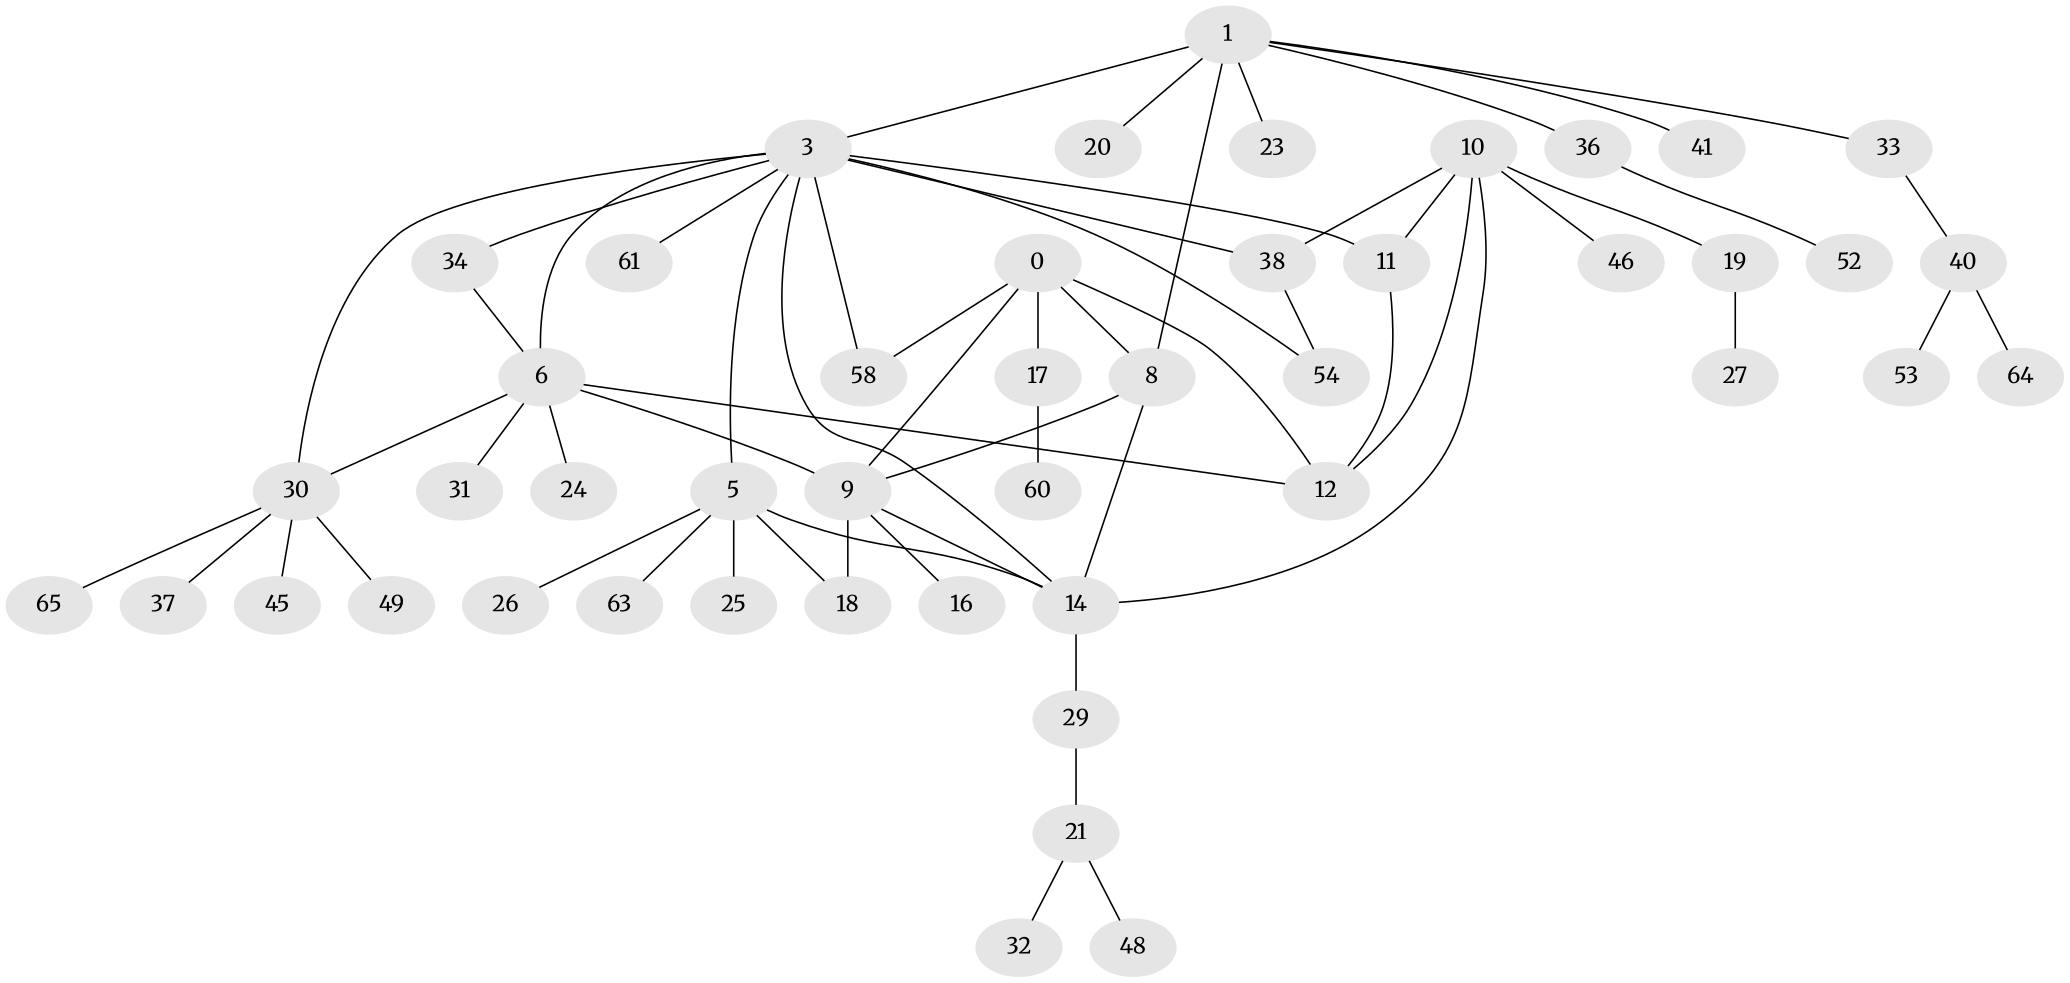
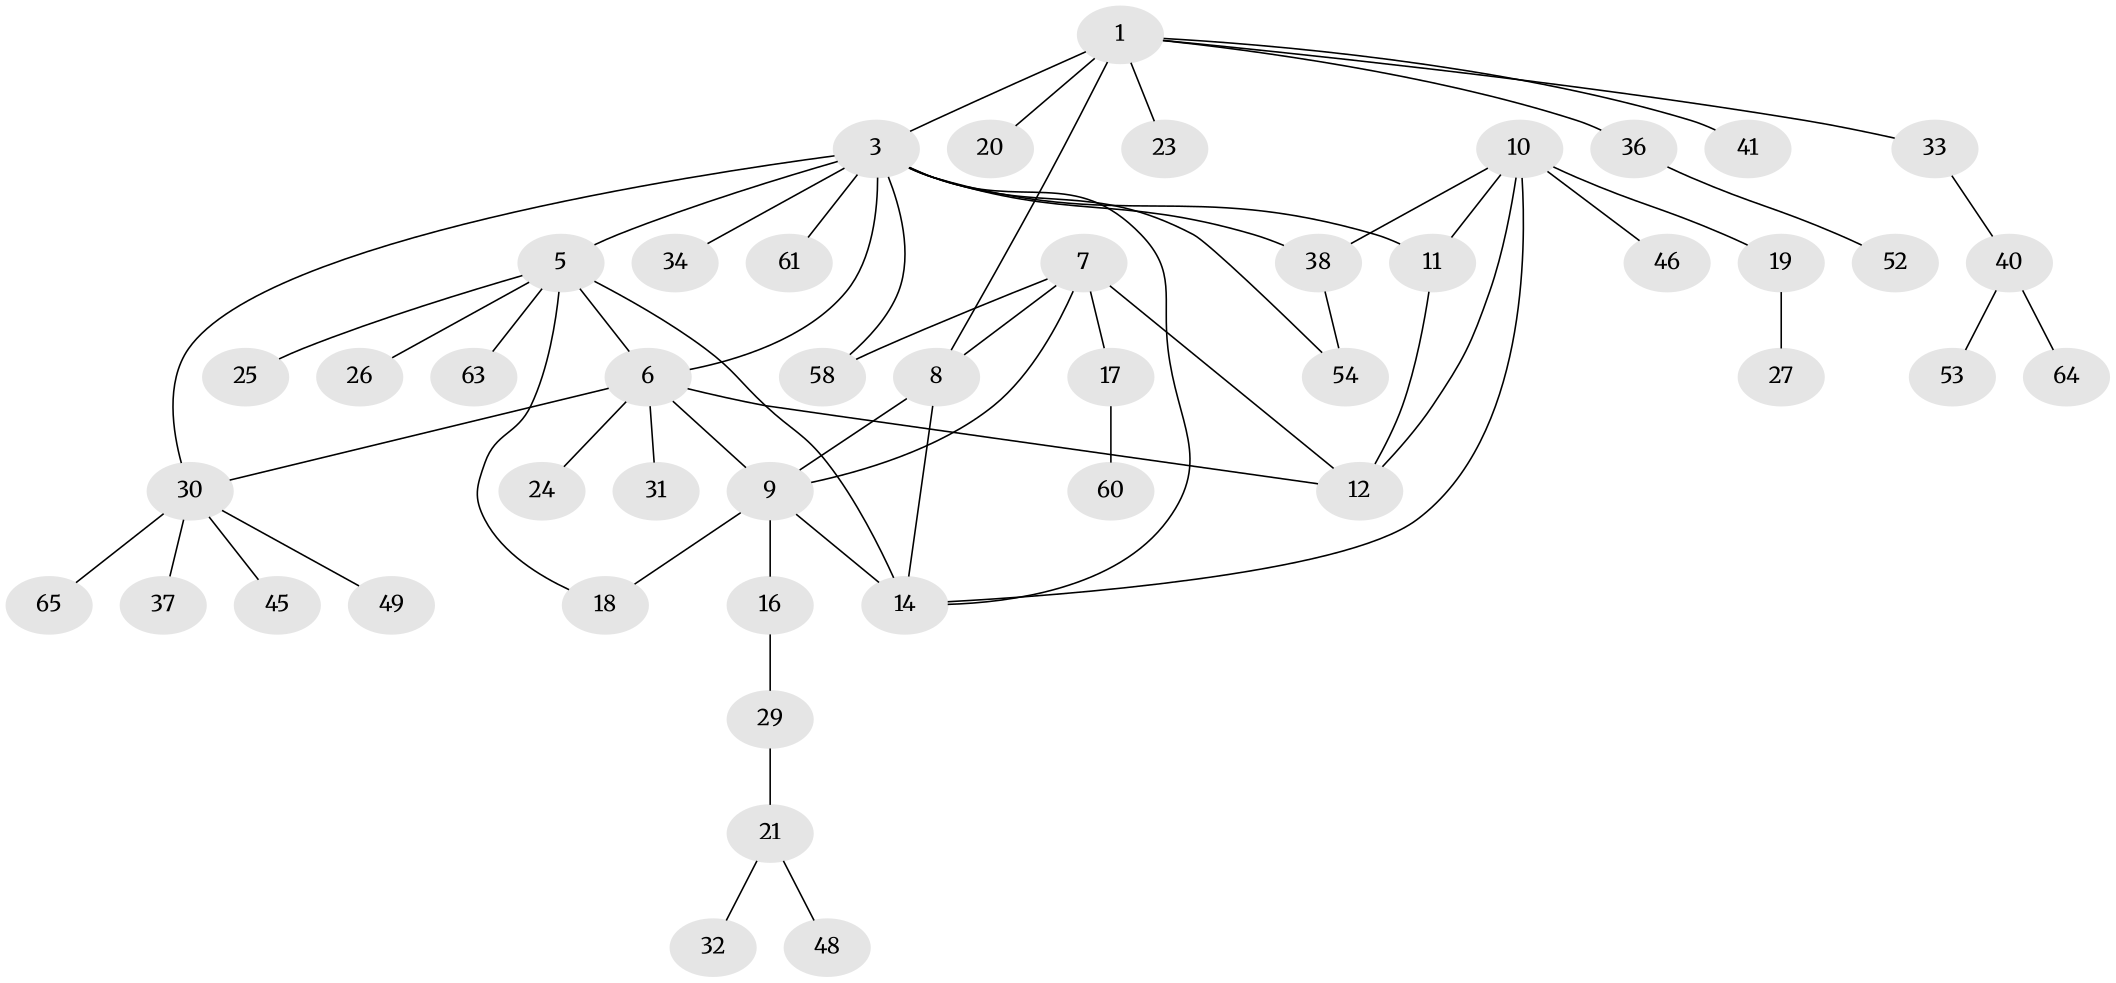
node "0": label "0" -> "7"
edge "34" -- "6": now "5" -- "6"
edge "14" -- "29": now "16" -- "29"
